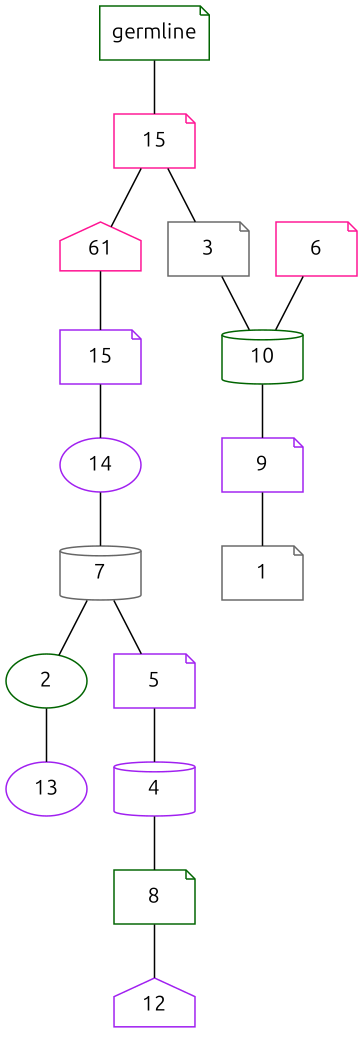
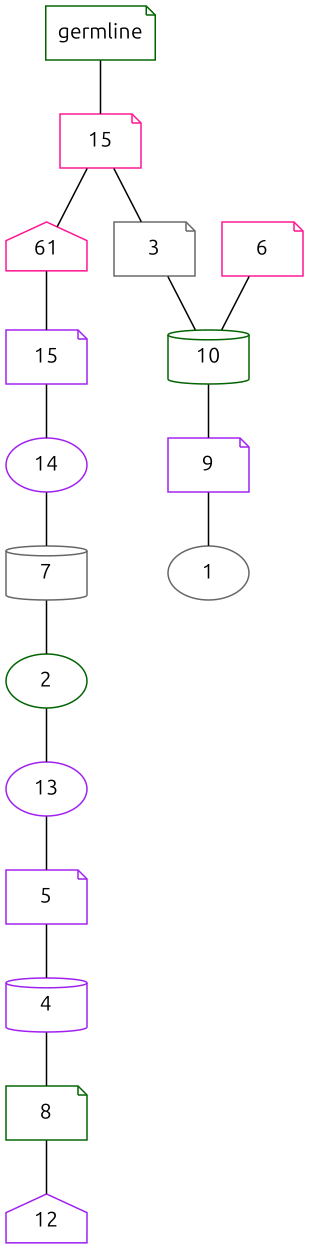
node "1": shape note -> ellipse
edge "7" -- "5": now "13" -- "5"
